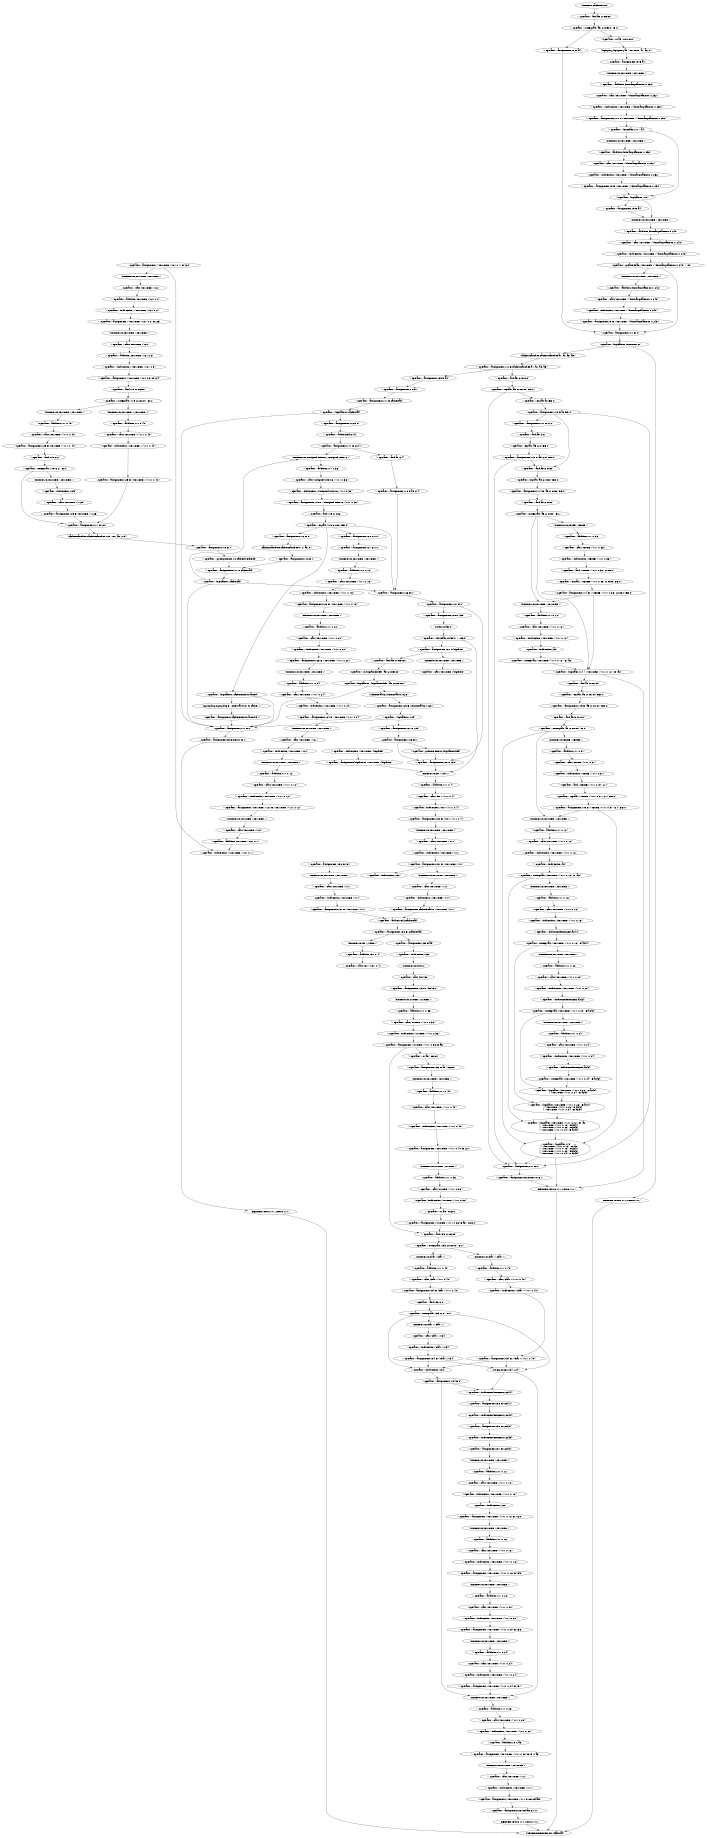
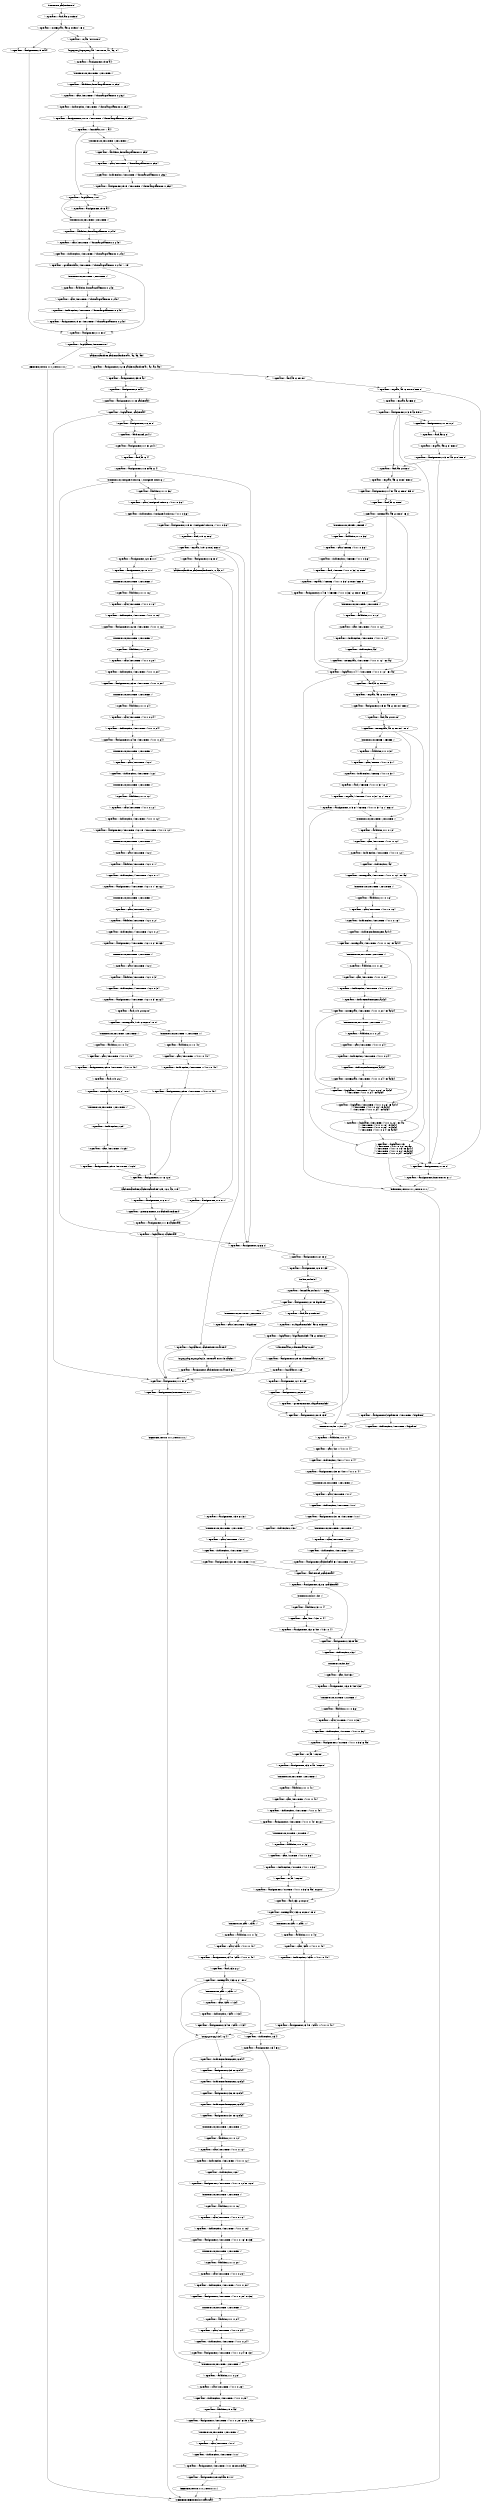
edge "(<operator>.assignment,v17 = &v41)" -> "(UNKNOWN,unsigned __int16 *,unsigned __int16 *)": now "(<operator>.assignment,v18 = a5 & 4)" -> "(UNKNOWN,unsigned __int16 *,unsigned __int16 *)"
edge "(<operator>.assignment,*((_DWORD *)v21 + 1) = v22)" -> "(<operator>.indirection,*((_DWORD *)v21 + 1))": reversed
edge "(<operator>.indirection,*(_DWORD *)big_free)" -> "(<operator>.assignment,big_free = *(_DWORD *)big_free)": reversed
node "(UNKNOWN,int *,whine *)": label "(UNKNOWN,int *,whine *)" -> "(UNKNOWN,int *,int *)"
node "(<operator>.assignment,v32 = (int *)(v31 + 4))": added
